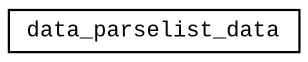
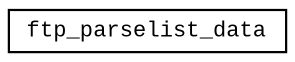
node "data_parselist_data": label "data_parselist_data" -> "ftp_parselist_data"
